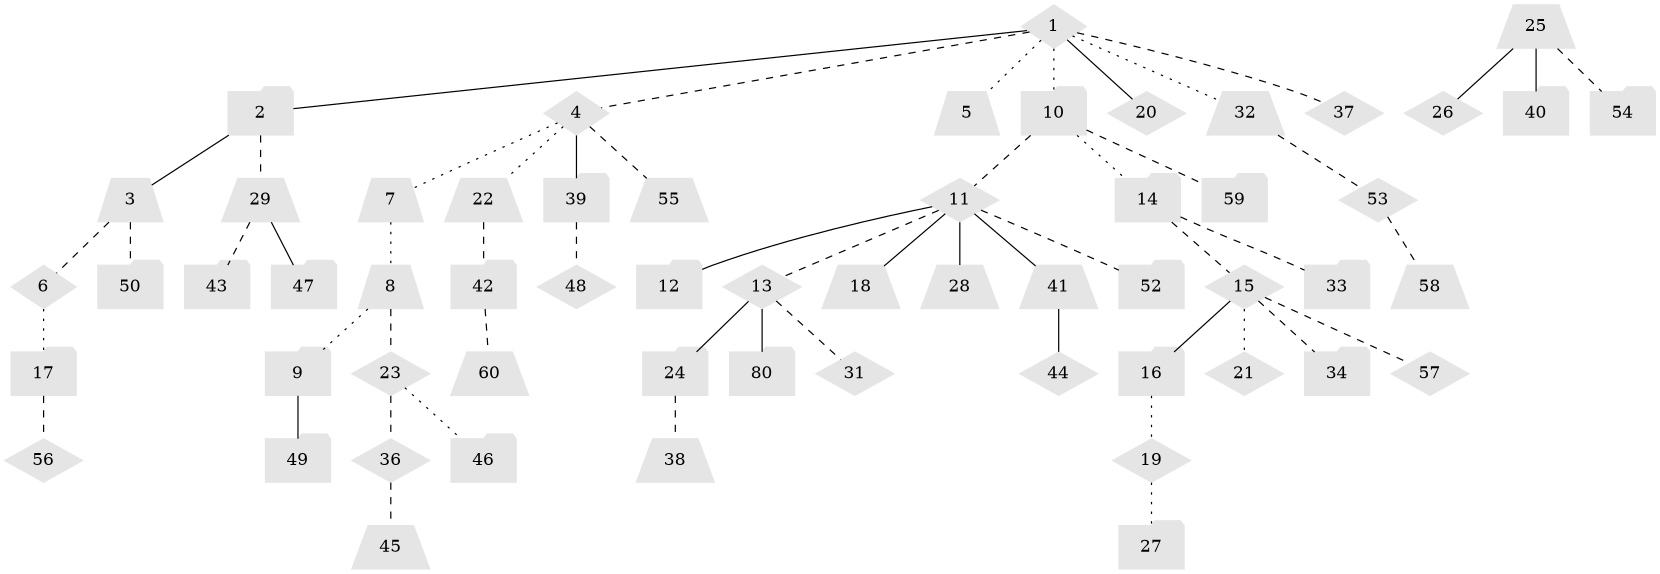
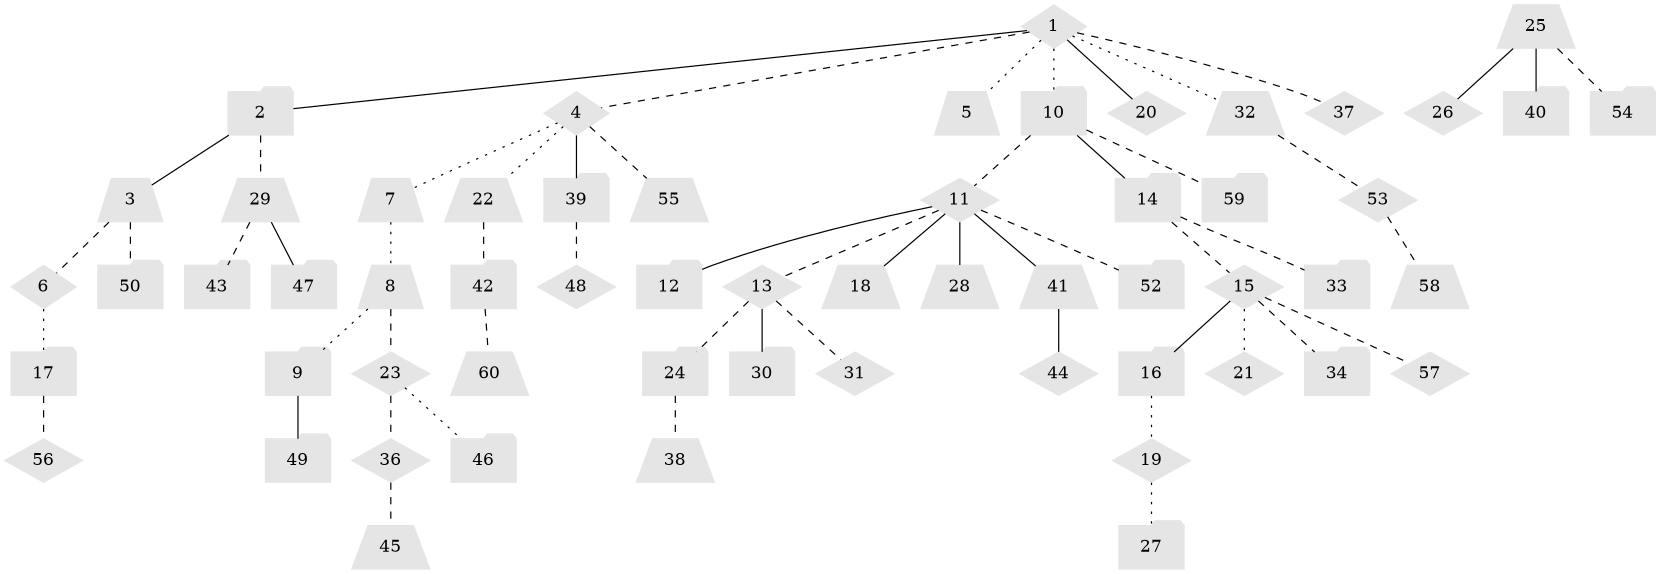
edge "10" -- "14": style dotted -> solid
edge "13" -- "24": style solid -> dashed
node "80": label "80" -> "30"
